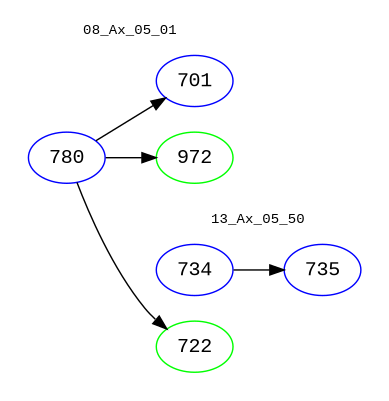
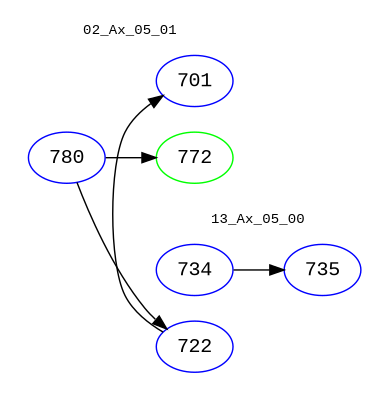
cluster "08_Ax_05_01": label "08_Ax_05_01" -> "02_Ax_05_01"
edge "780" -> "701": now "722" -> "701"
node "972": label "972" -> "772"
cluster "13_Ax_05_50": label "13_Ax_05_50" -> "13_Ax_05_00"
node "722": color green -> blue
